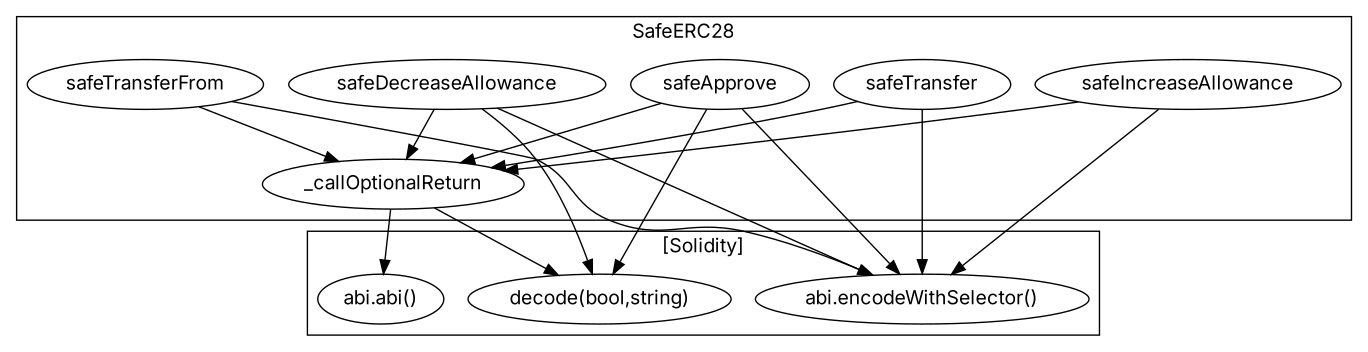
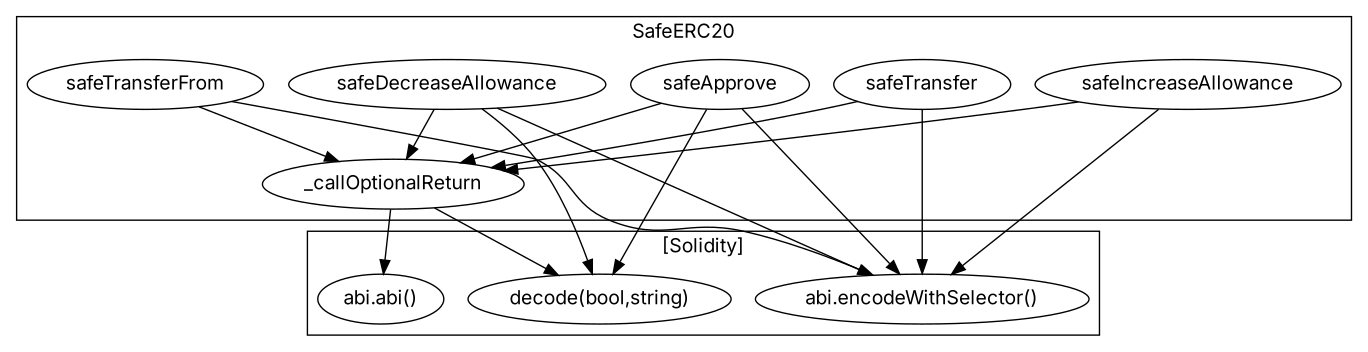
cluster "SafeERC28": label "SafeERC28" -> "SafeERC20"
